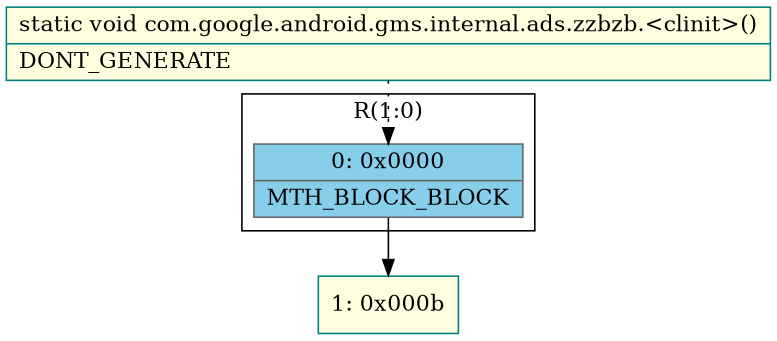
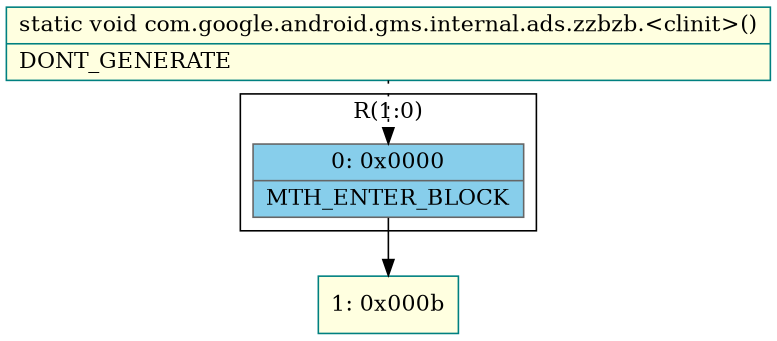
node "0: 0x0000": text "MTH_BLOCK_BLOCK" -> "MTH_ENTER_BLOCK"
